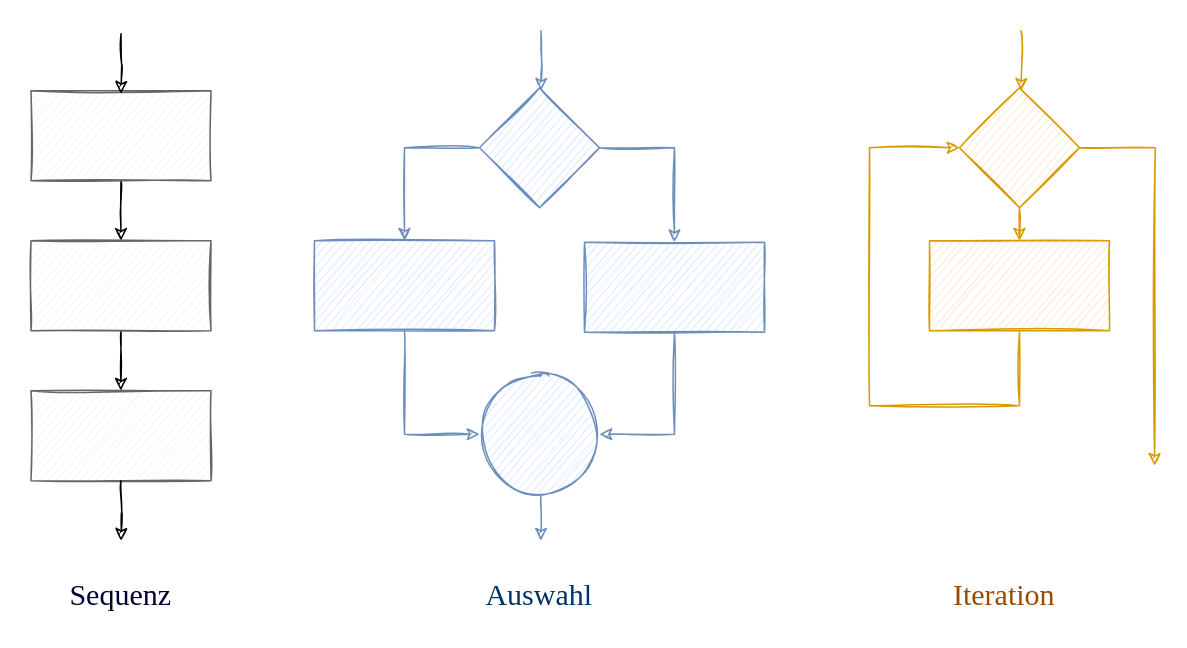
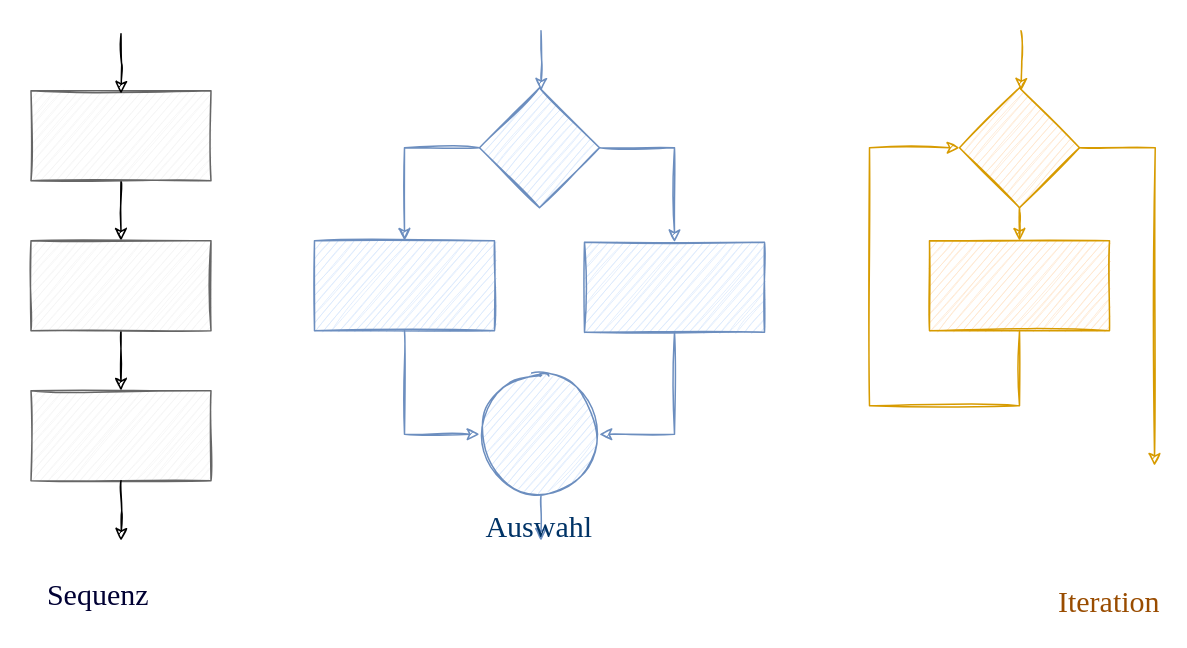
node "Sequenz": moved (121, 593) -> (98, 593)
node "Auswahl": moved (539, 593) -> (539, 526)
node "Iteration": moved (1004, 593) -> (1109, 601)
